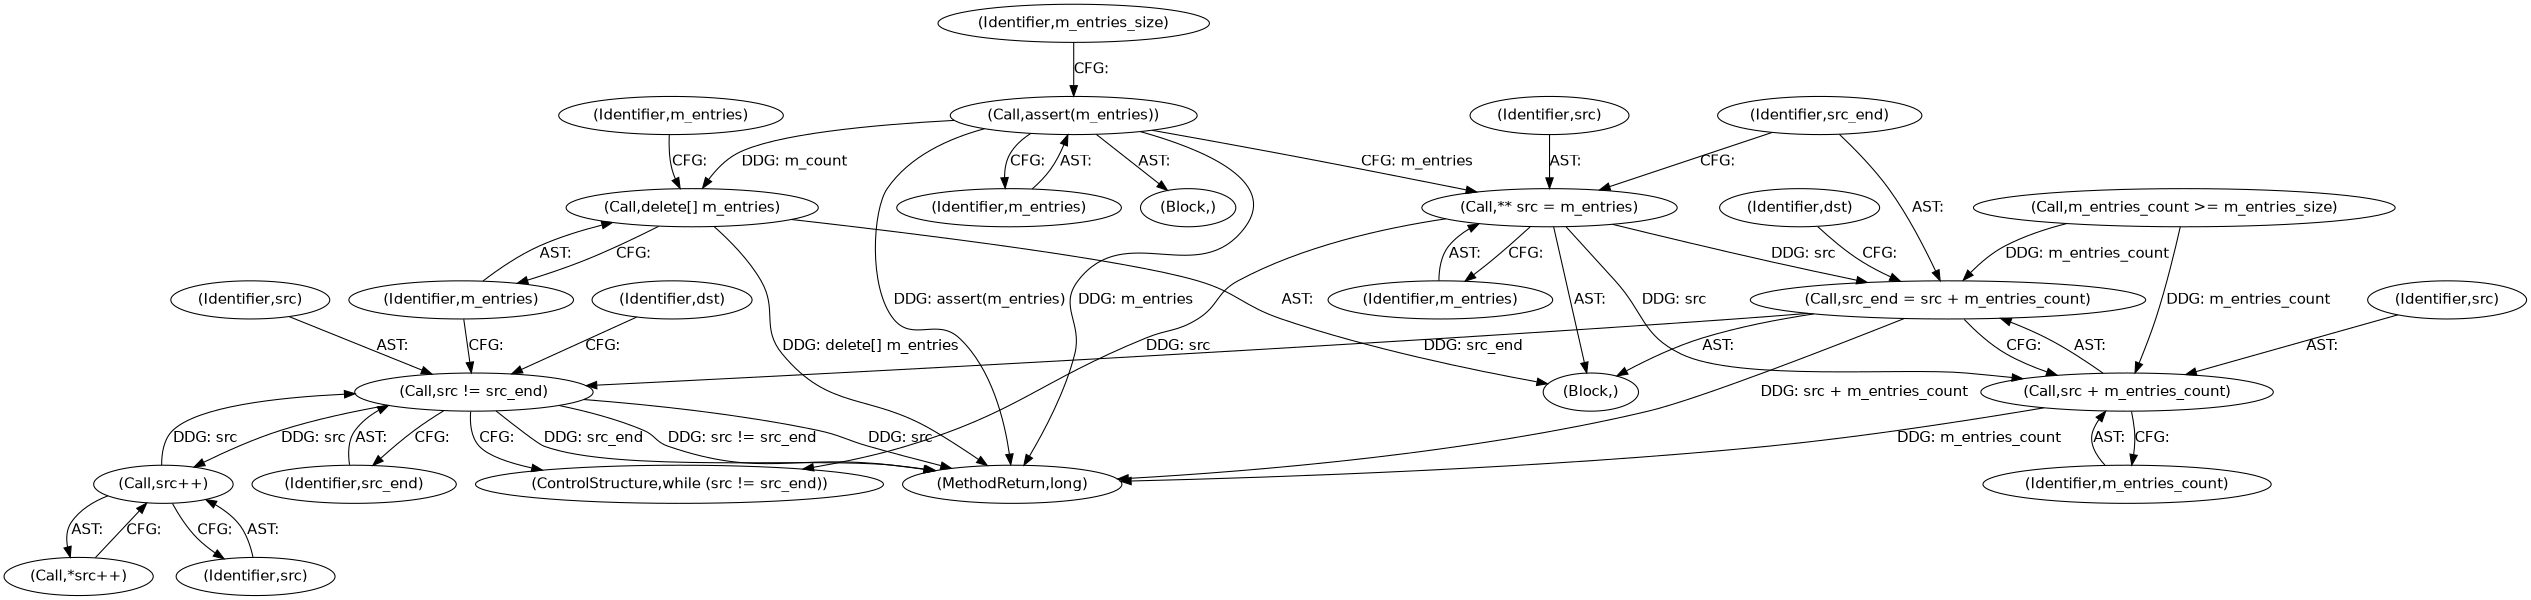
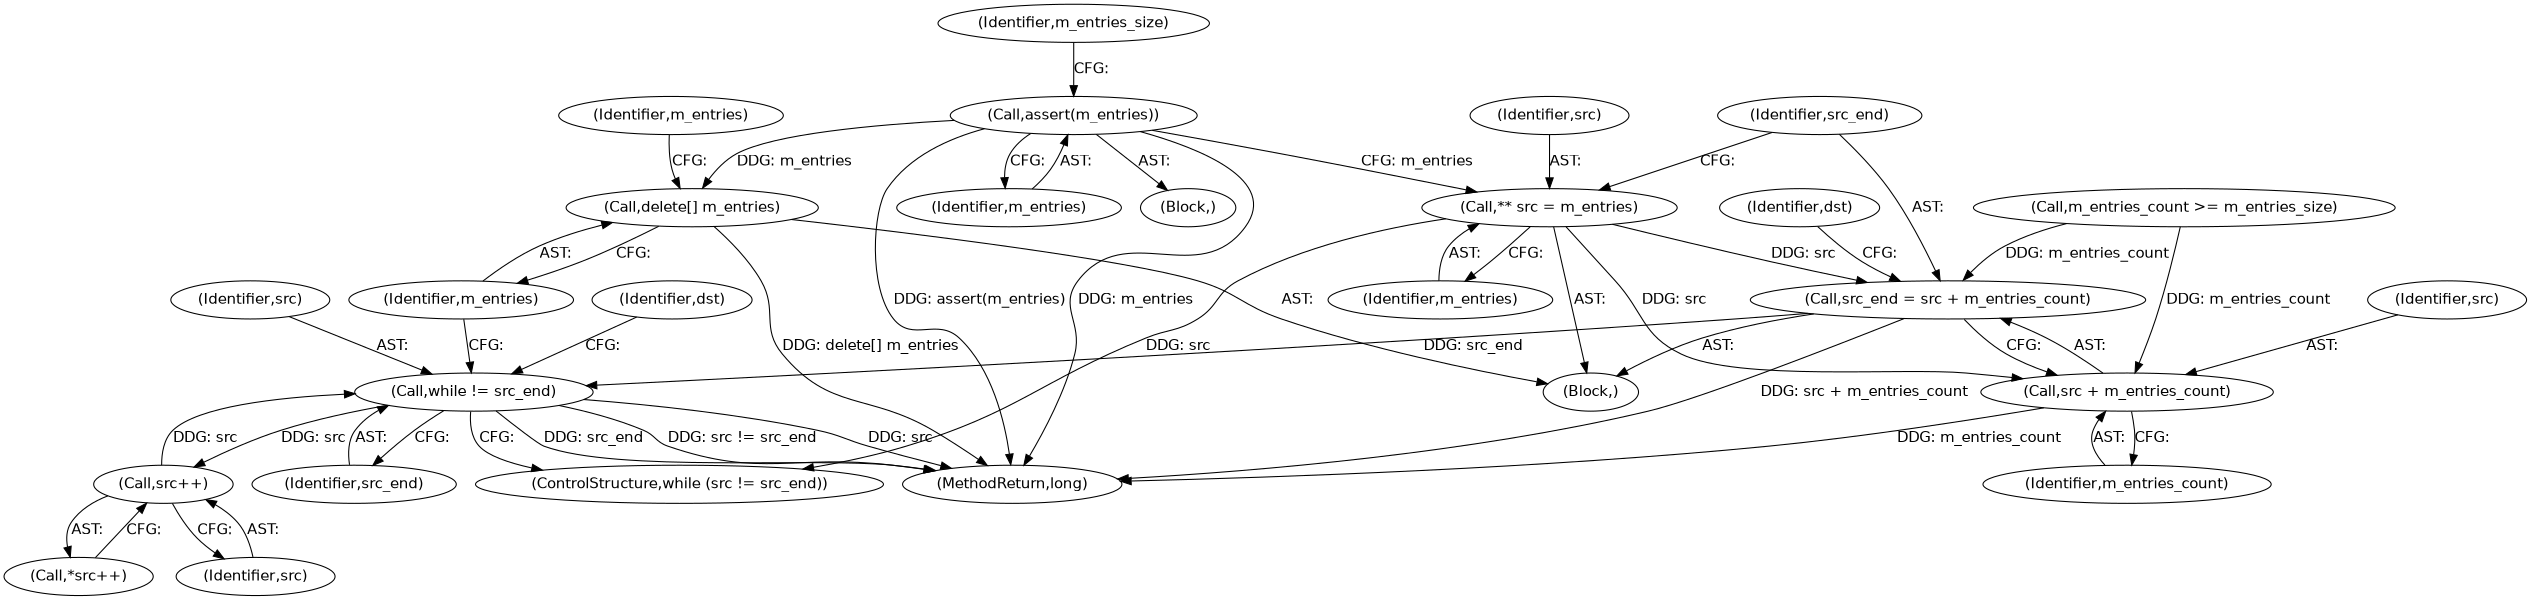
edge "(Call,assert(m_entries))" -> "(Call,delete[] m_entries)": label "DDG: m_count" -> "DDG: m_entries"
node "(Call,src != src_end)": label "(Call,src != src_end)" -> "(Call,while != src_end)"
